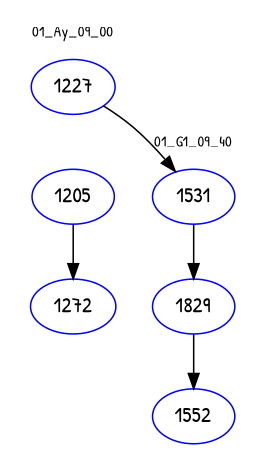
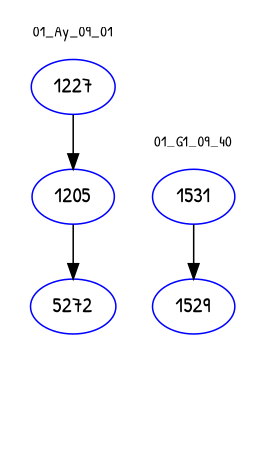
cluster "01_Ay_09_00": label "01_Ay_09_00" -> "01_Ay_09_01"
edge "1227" -> "1531": now "1227" -> "1205"
node "1272": label "1272" -> "5272"
node "1829": label "1829" -> "1529"
node "1552": removed
